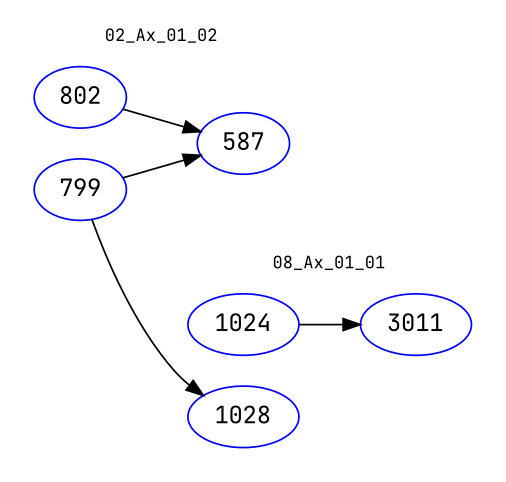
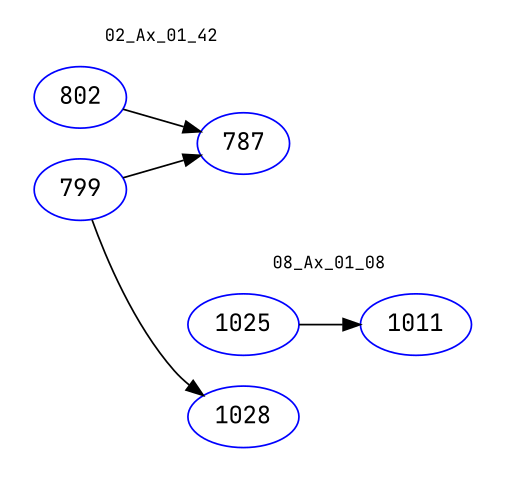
cluster "02_Ax_01_02": label "02_Ax_01_02" -> "02_Ax_01_42"
node "587": label "587" -> "787"
cluster "08_Ax_01_01": label "08_Ax_01_01" -> "08_Ax_01_08"
node "1024": label "1024" -> "1025"
node "3011": label "3011" -> "1011"
